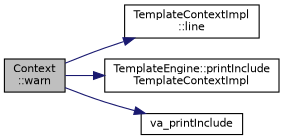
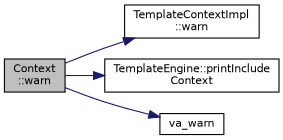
node "TemplateContextImpl ::line": label "TemplateContextImpl ::line" -> "TemplateContextImpl ::warn"
node "TemplateEngine::printInclude TemplateContextImpl": label "TemplateEngine::printInclude TemplateContextImpl" -> "TemplateEngine::printInclude Context"
node "va_printInclude": label "va_printInclude" -> "va_warn"
